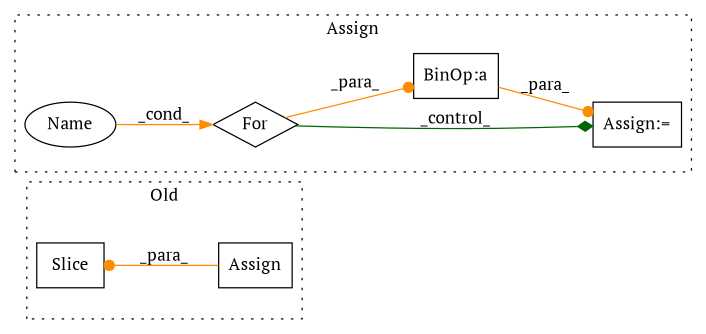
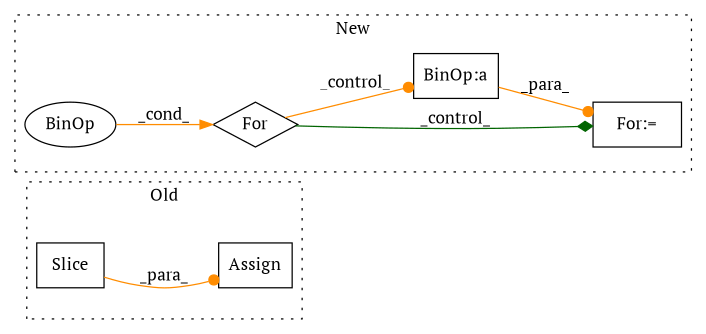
cluster "Assign": label "Assign" -> "New"
edge "For" -> "BinOp:a": label "_para_" -> "_control_"
node "Name": label "Name" -> "BinOp"
node "Assign:=": label "Assign:=" -> "For:="
edge "Assign" -> "Slice": reversed
